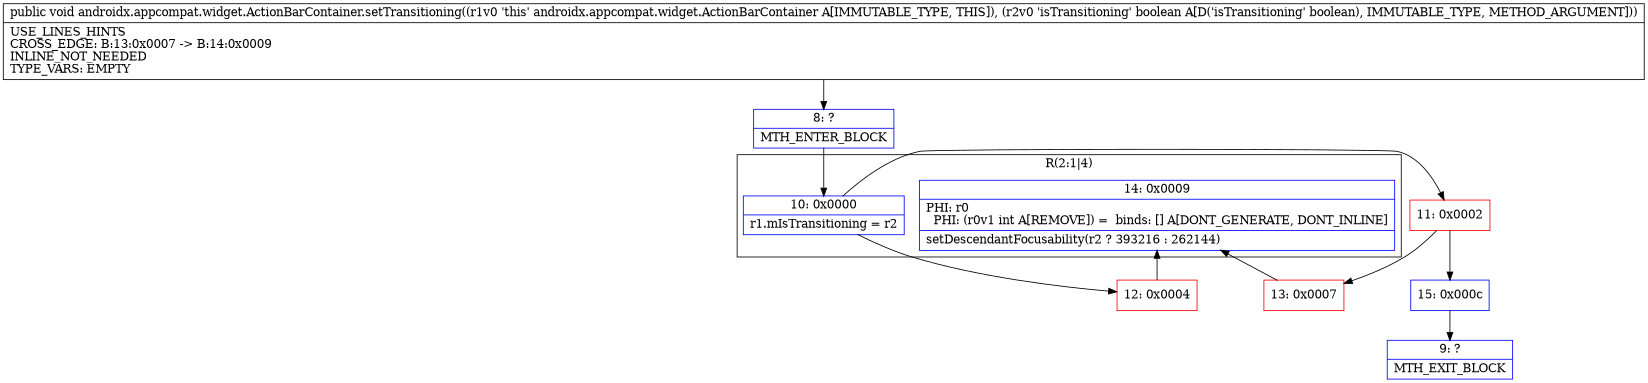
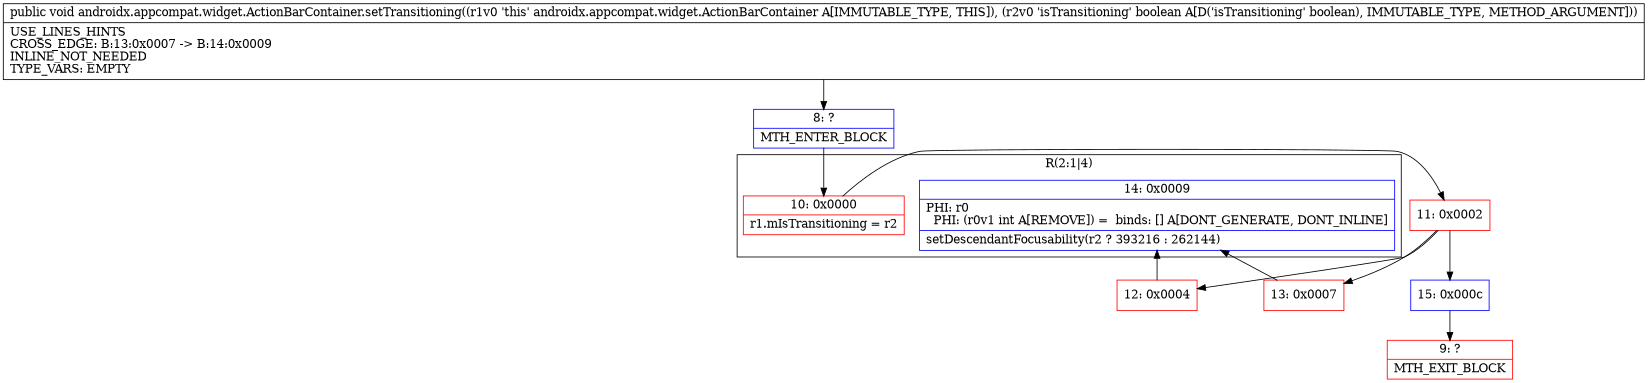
node "10: 0x0000": color blue -> red
edge "10: 0x0000" -> "12: 0x0004": now "11: 0x0002" -> "12: 0x0004"
node "9: ?": color blue -> red
